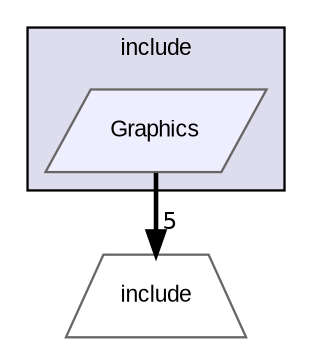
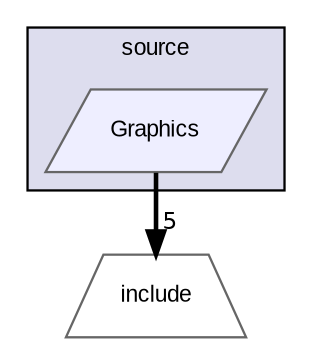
cluster "include": label "include" -> "source"
